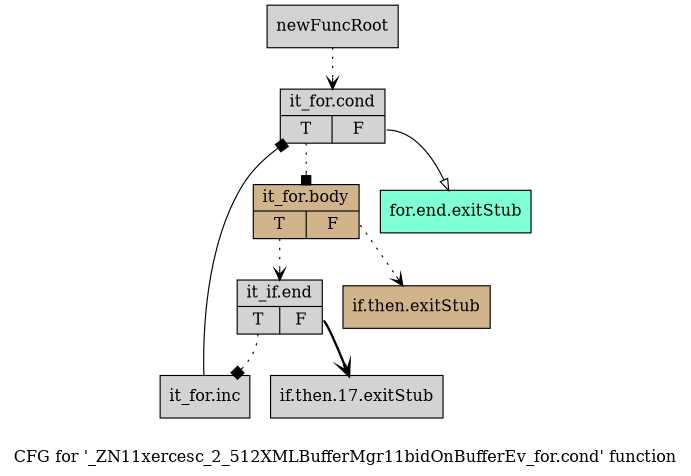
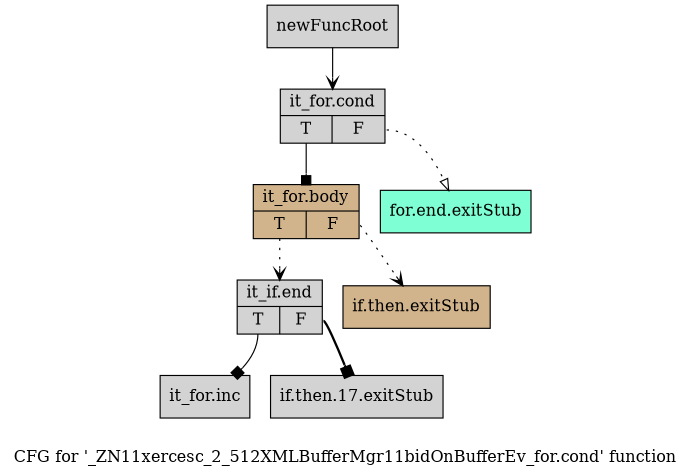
edge "newFuncRoot" -> "it_for.cond": style dotted -> solid
edge "it_for.cond" -> "for.end.exitStub": style solid -> dotted
edge "it_for.cond" -> "it_for.body": style dotted -> solid
edge "it_for.inc" -> "it_for.cond": removed
edge "it_if.end" -> "if.then.17.exitStub": arrowhead vee -> box
edge "it_if.end" -> "it_for.inc": style dotted -> solid
